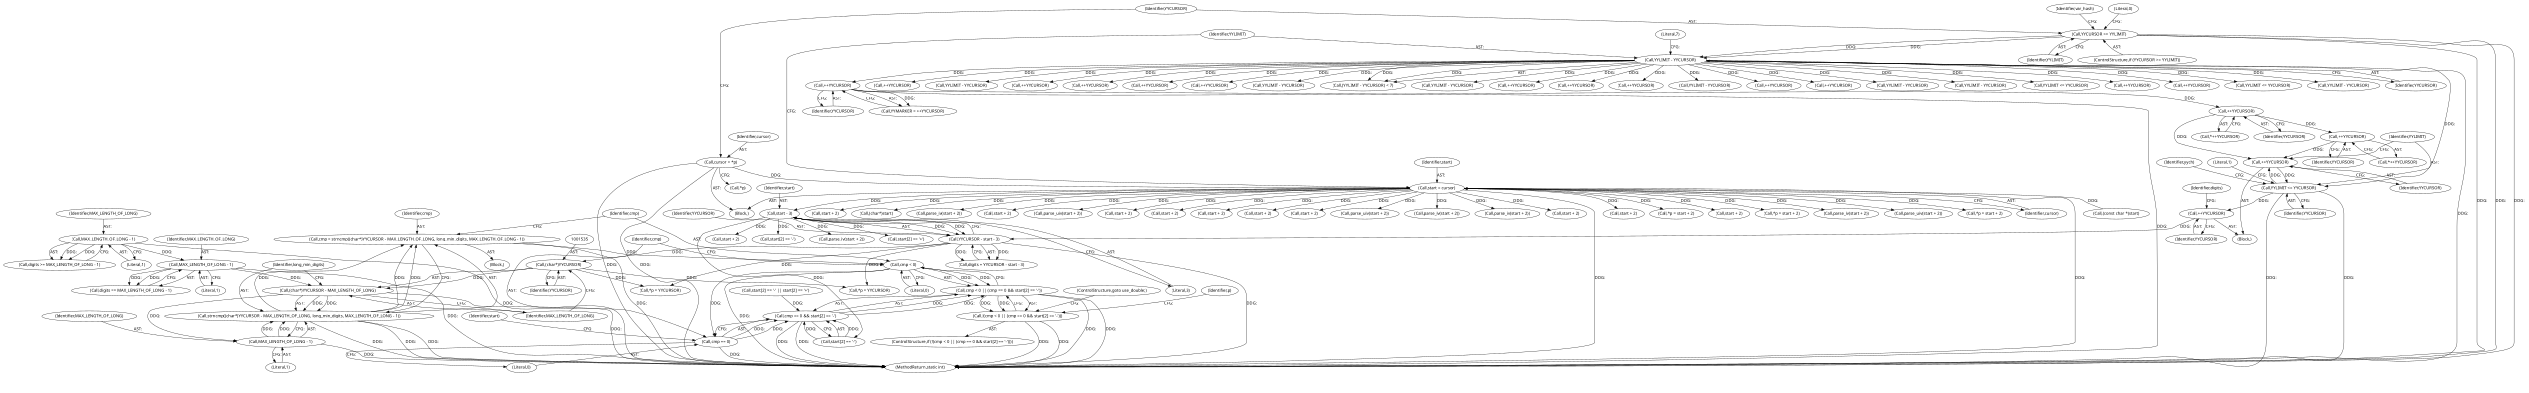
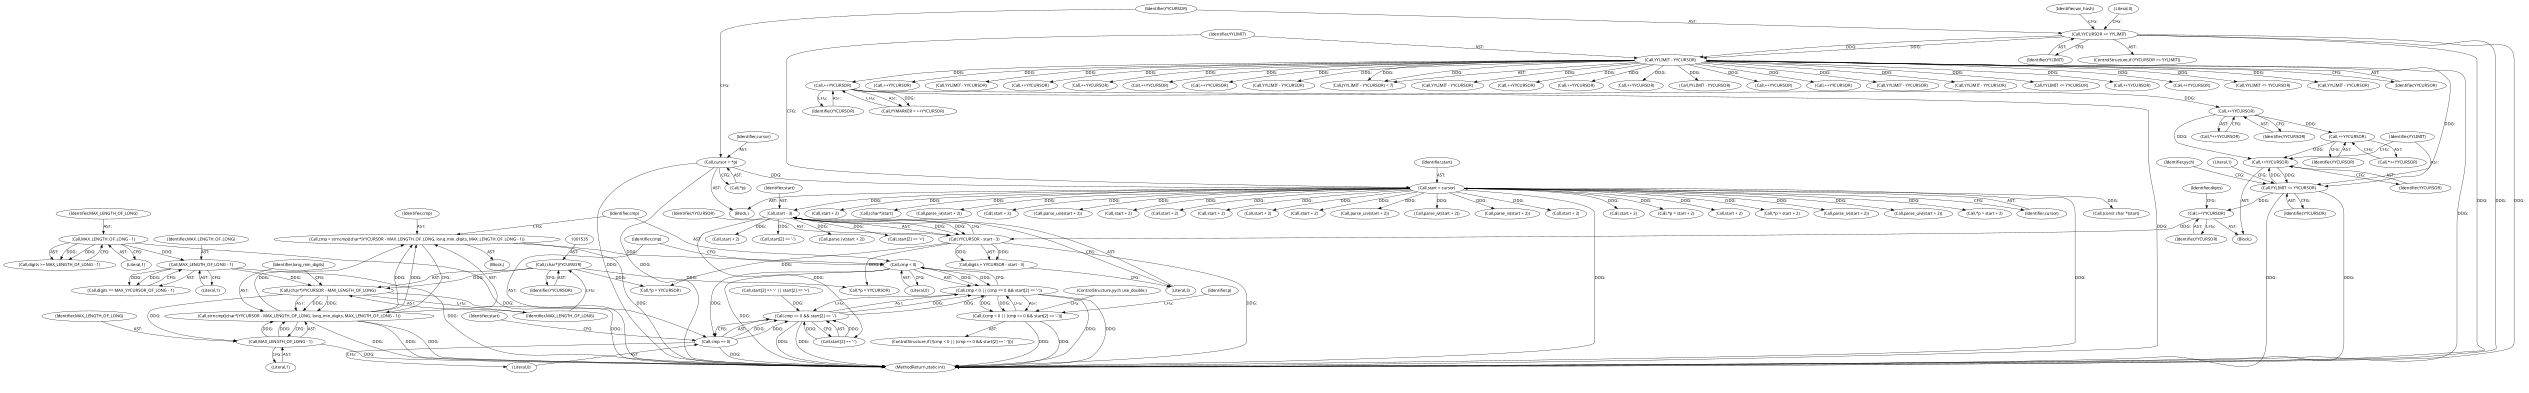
node "(Literal,7)": removed
edge "(ControlStructure,if (YYCURSOR >= YYLIMIT))" -> "(Call,YYCURSOR >= YYLIMIT)": reversed
edge "(Call,*p)" -> "(Call,cursor = *p)": added, label "AST:"
edge "(Call,(const char *)start)" -> "(Call,start = cursor)": reversed
edge "(Call,YYCURSOR - start - 3)" -> "(Call,(char*)YYCURSOR)": removed, label "DDG:"
edge "(Call,digits = YYCURSOR - start - 3)" -> "(Call,YYCURSOR - start - 3)": now "(Call,digits = YYCURSOR - start - 3)" -> "(Literal,3)"
node "(Call,digits == MAX_LENGTH_OF_LONG - 1)": label "(Call,digits == MAX_LENGTH_OF_LONG - 1)" -> "(Call,digits == MAX_YYCURSOR_OF_LONG - 1)"
node "(ControlStructure,goto use_double;)": label "(ControlStructure,goto use_double;)" -> "(ControlStructure,yych use_double;)"
edge "(Call,cmp < 0 || (cmp == 0 && start[2] == '-'))" -> "(Call,cmp == 0 && start[2] == '-')": label "AST: " -> "CFG: "
